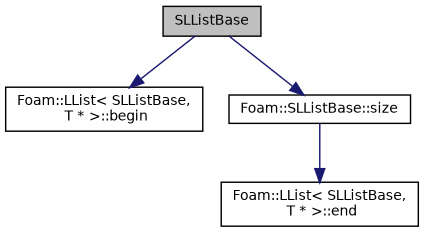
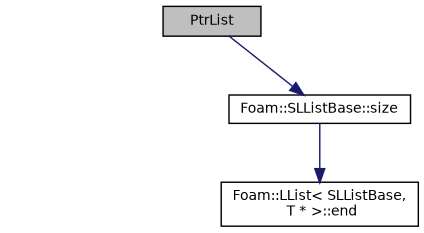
node "SLListBase": label "SLListBase" -> "PtrList"
node "Foam::LList< SLListBase, T * >::begin": removed
